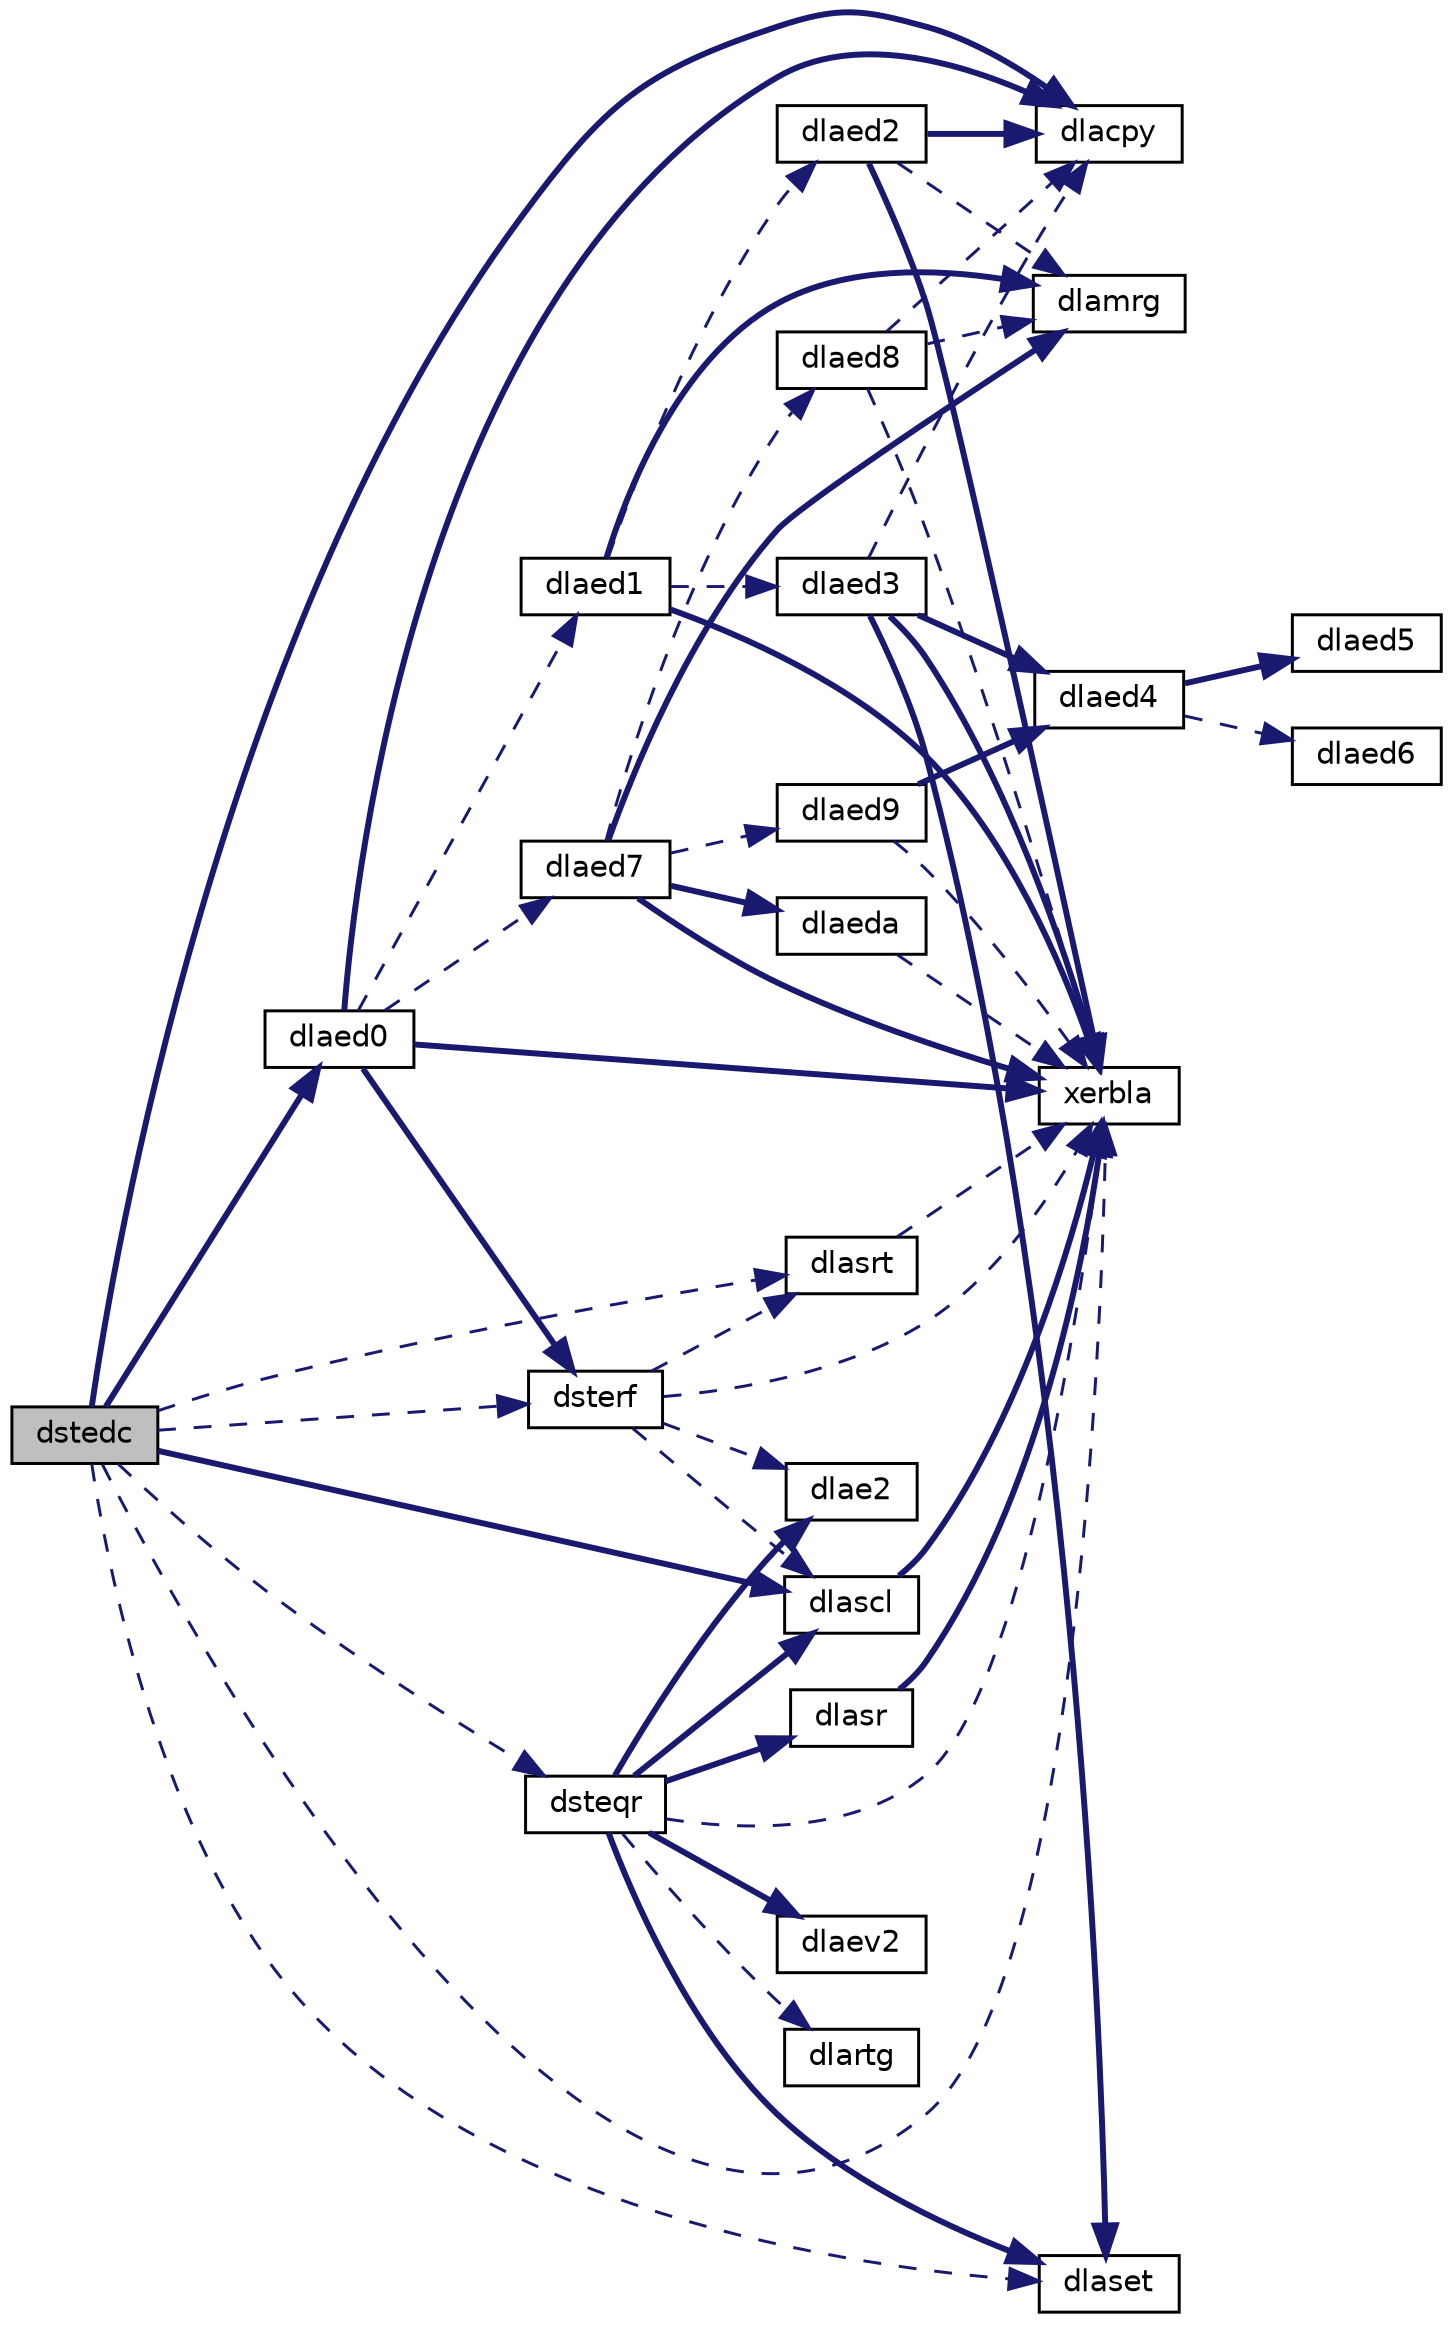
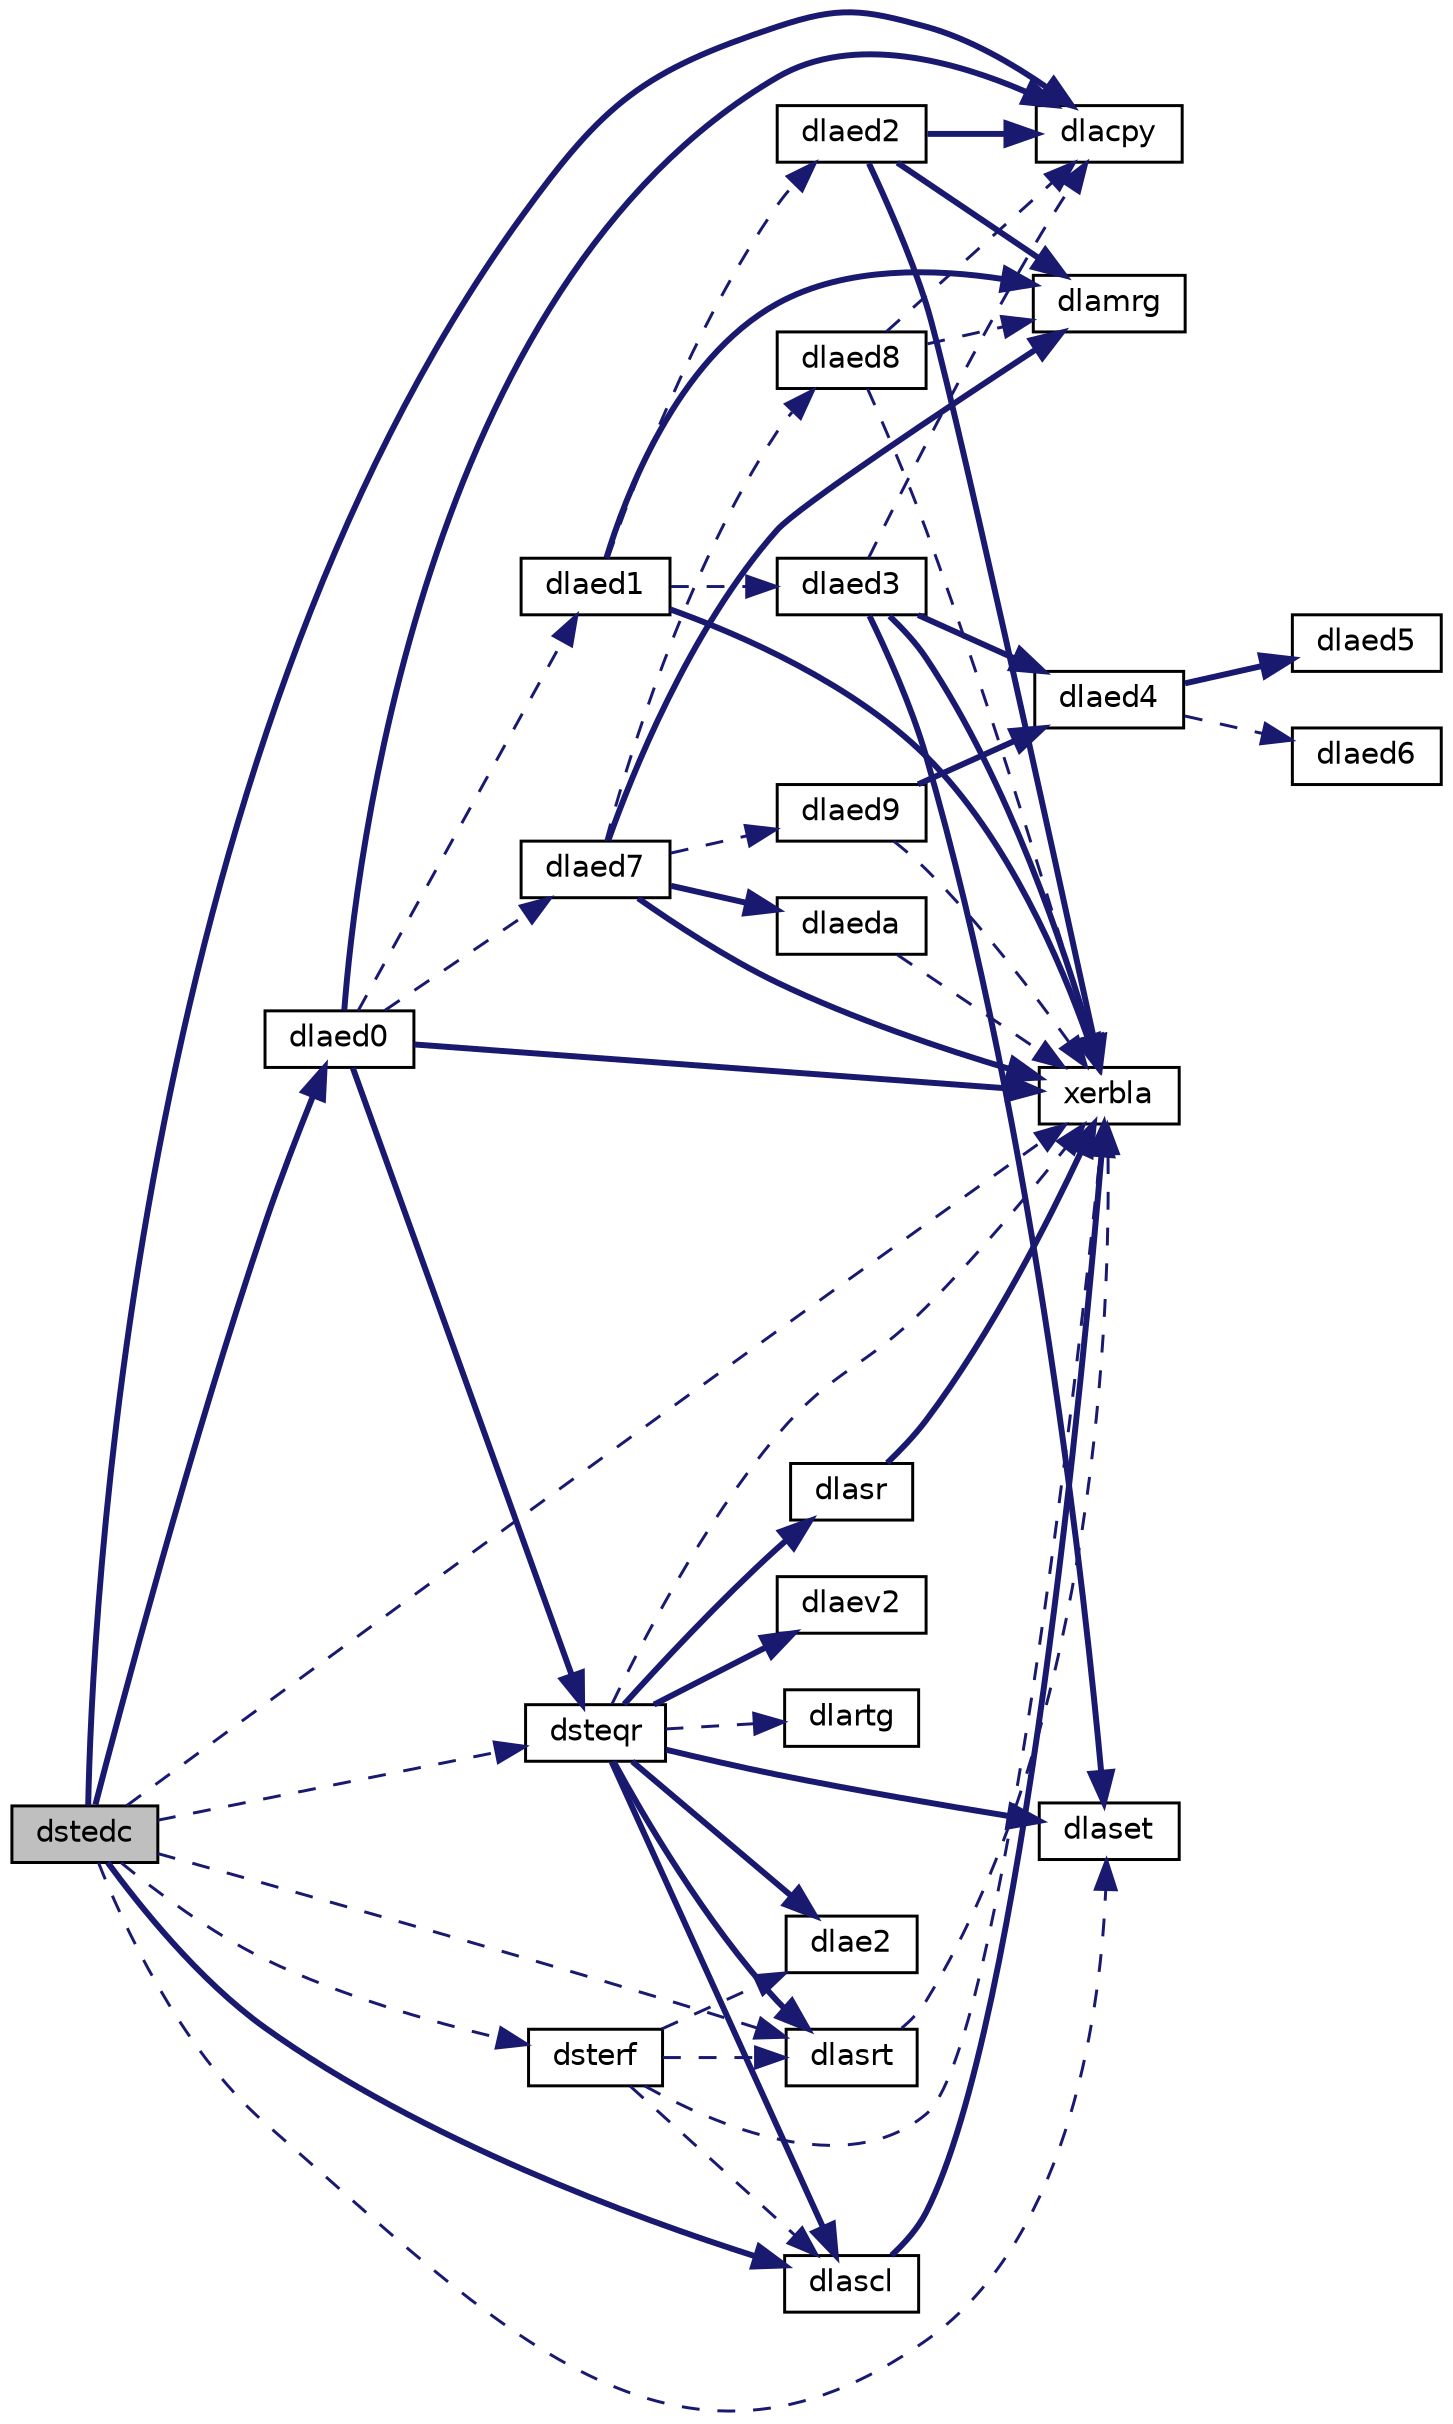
edge "dlaed2" -> "dlamrg": style dashed -> bold
edge "dlaed0" -> "dsterf": now "dlaed0" -> "dsteqr"
edge "dsteqr" -> "dlasrt": added
